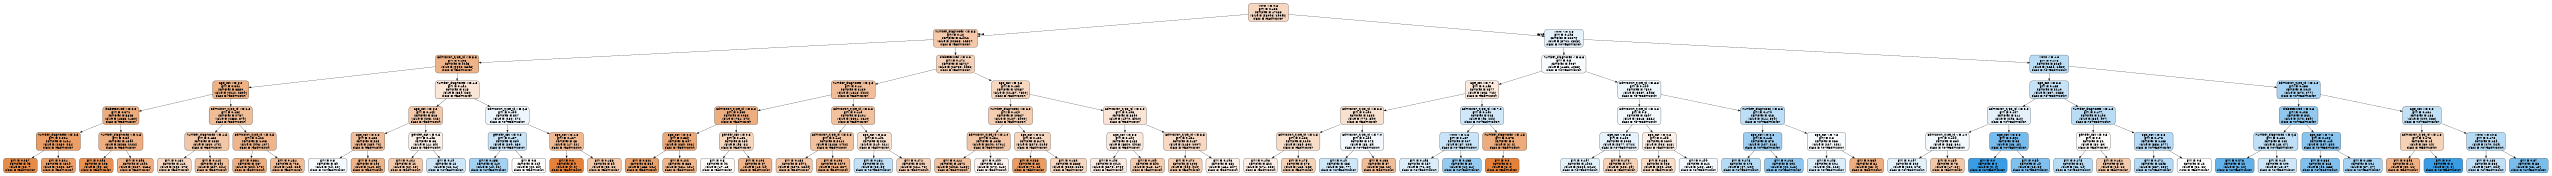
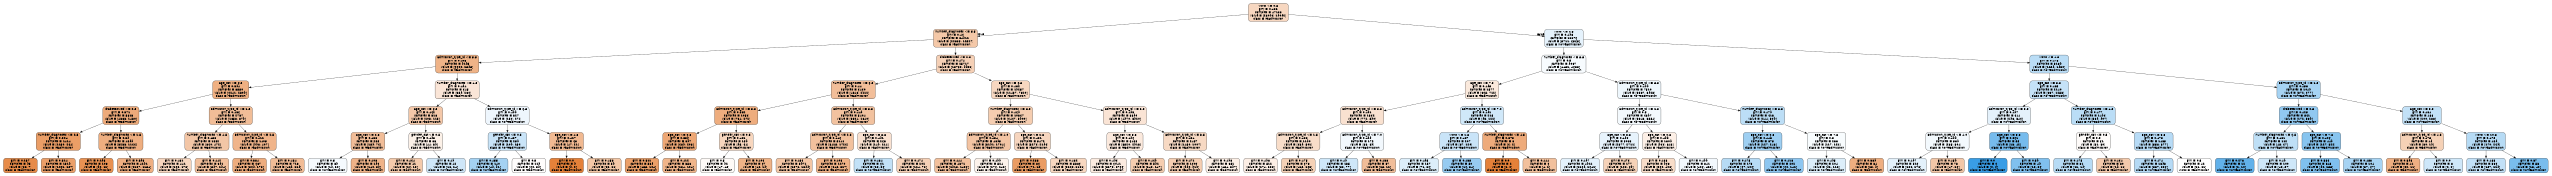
node "gini = 0.444 samples = 6 value = [4, 2] class = readmission": added
node "gini = 0.0 samples = 8 value = [0, 8] class = no-readmission": fillcolor #399de5 -> #cee7f9
